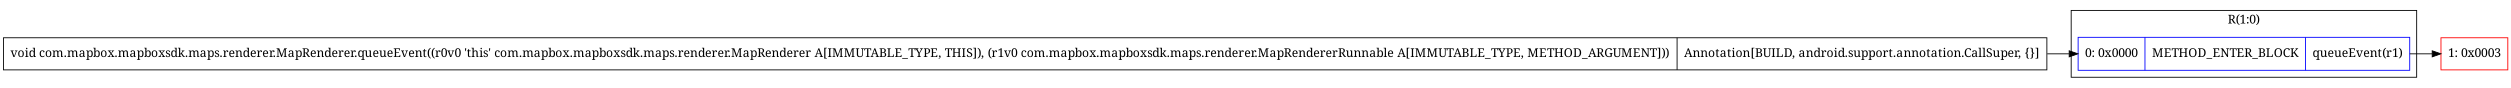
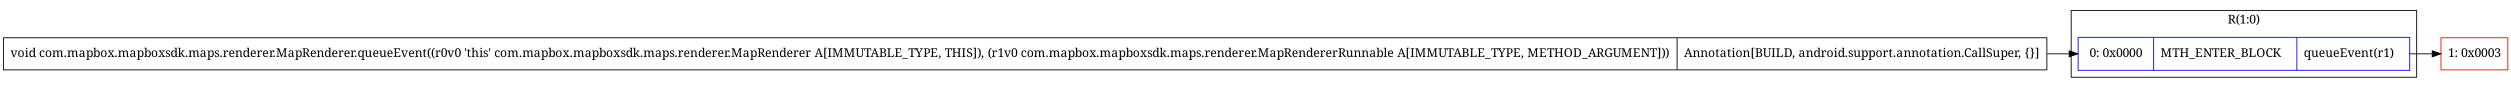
node "0: 0x0000": text "METHOD_ENTER_BLOCK" -> "MTH_ENTER_BLOCK"
